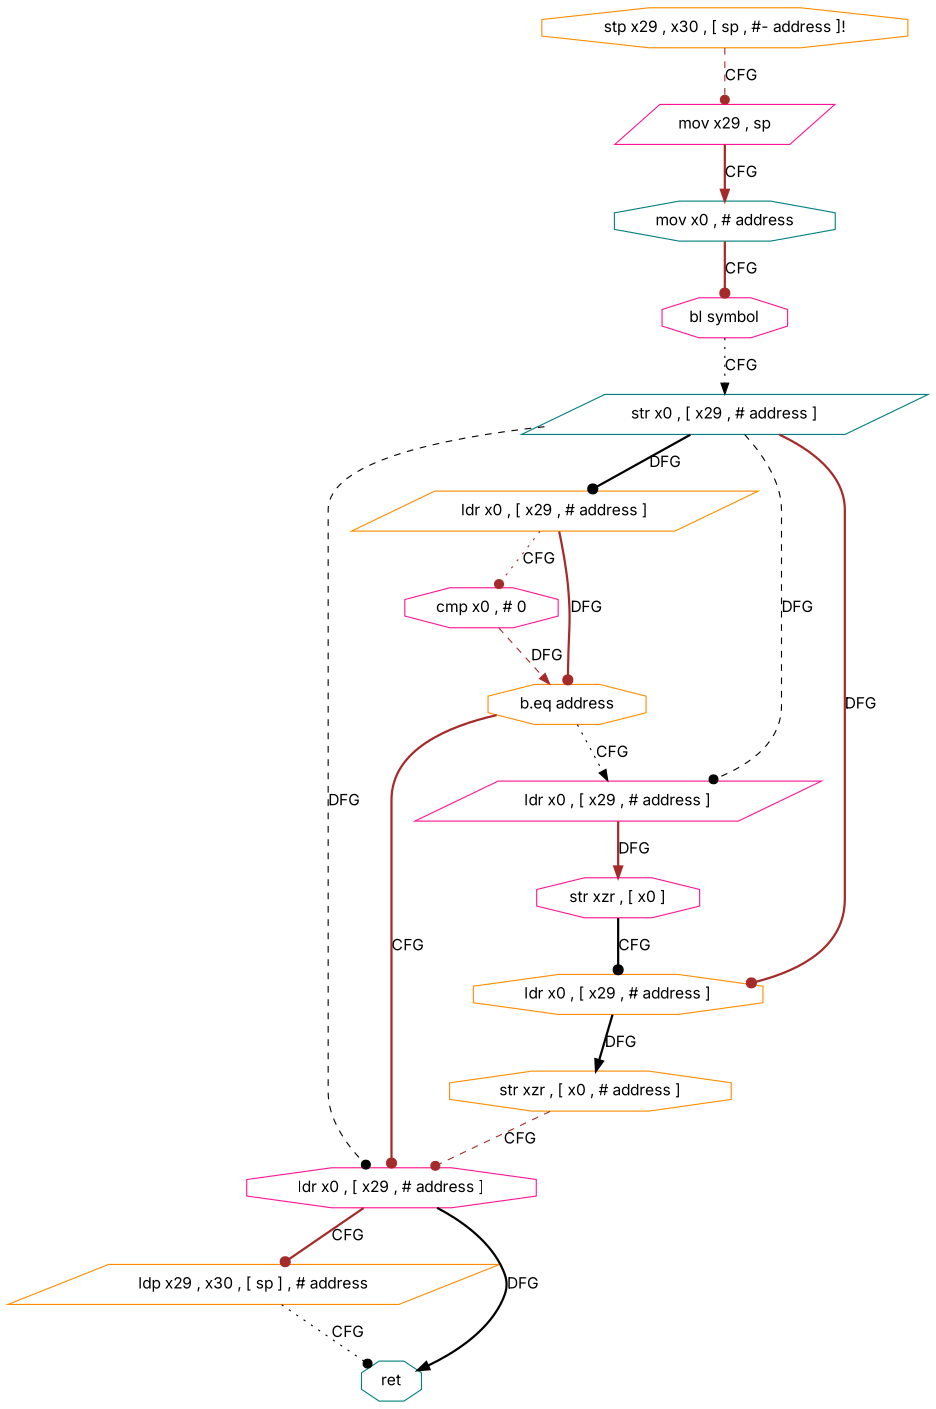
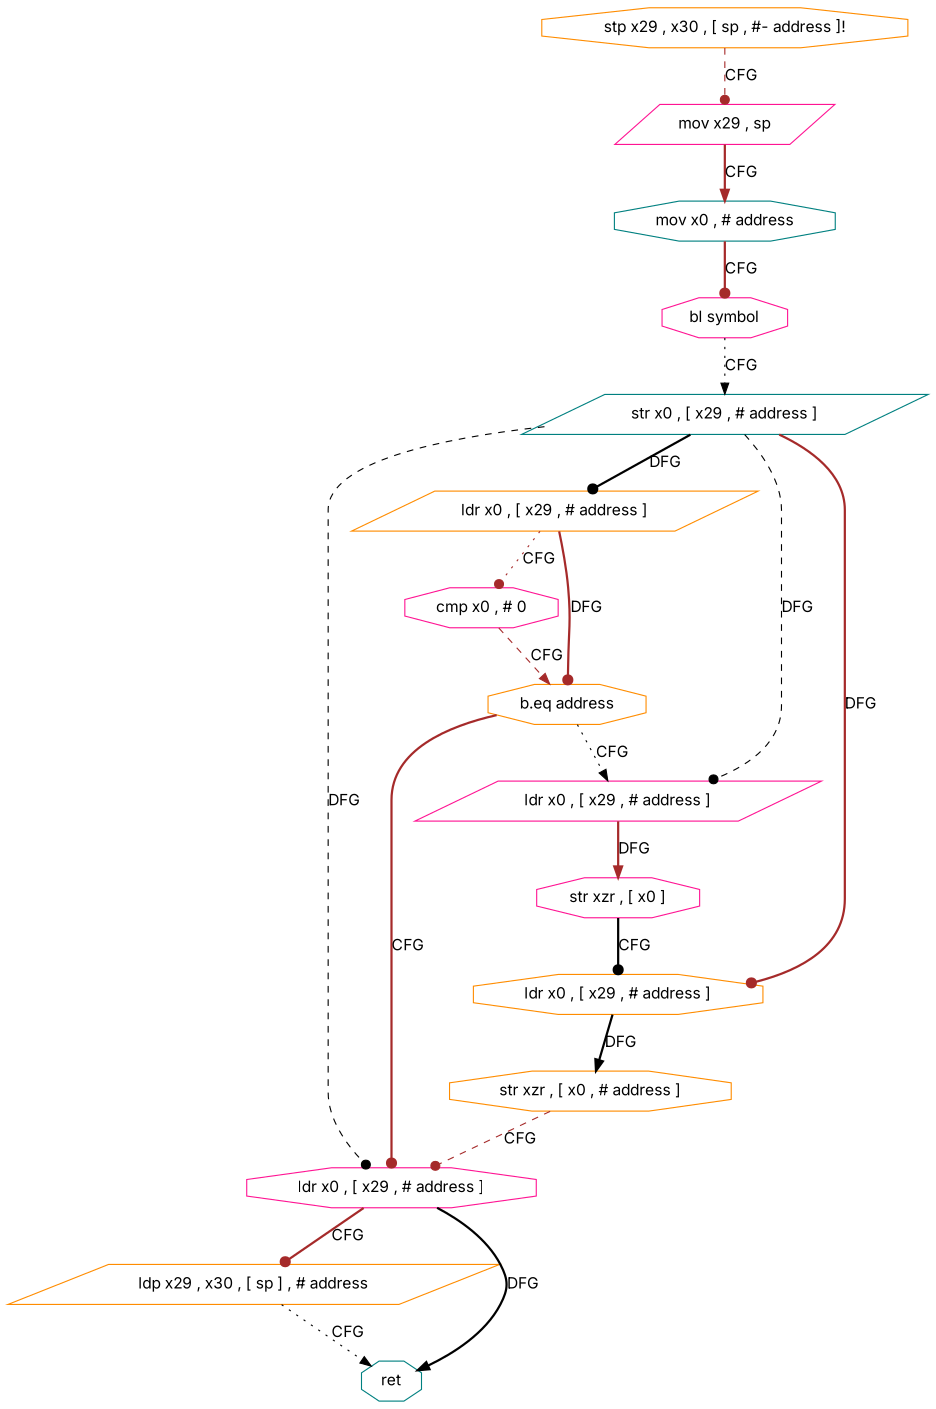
edge "cmp x0 , # 0" -> "b.eq address": label "DFG" -> "CFG"
edge "ldp x29 , x30 , [ sp ] , # address" -> "ret": arrowhead dot -> normal
